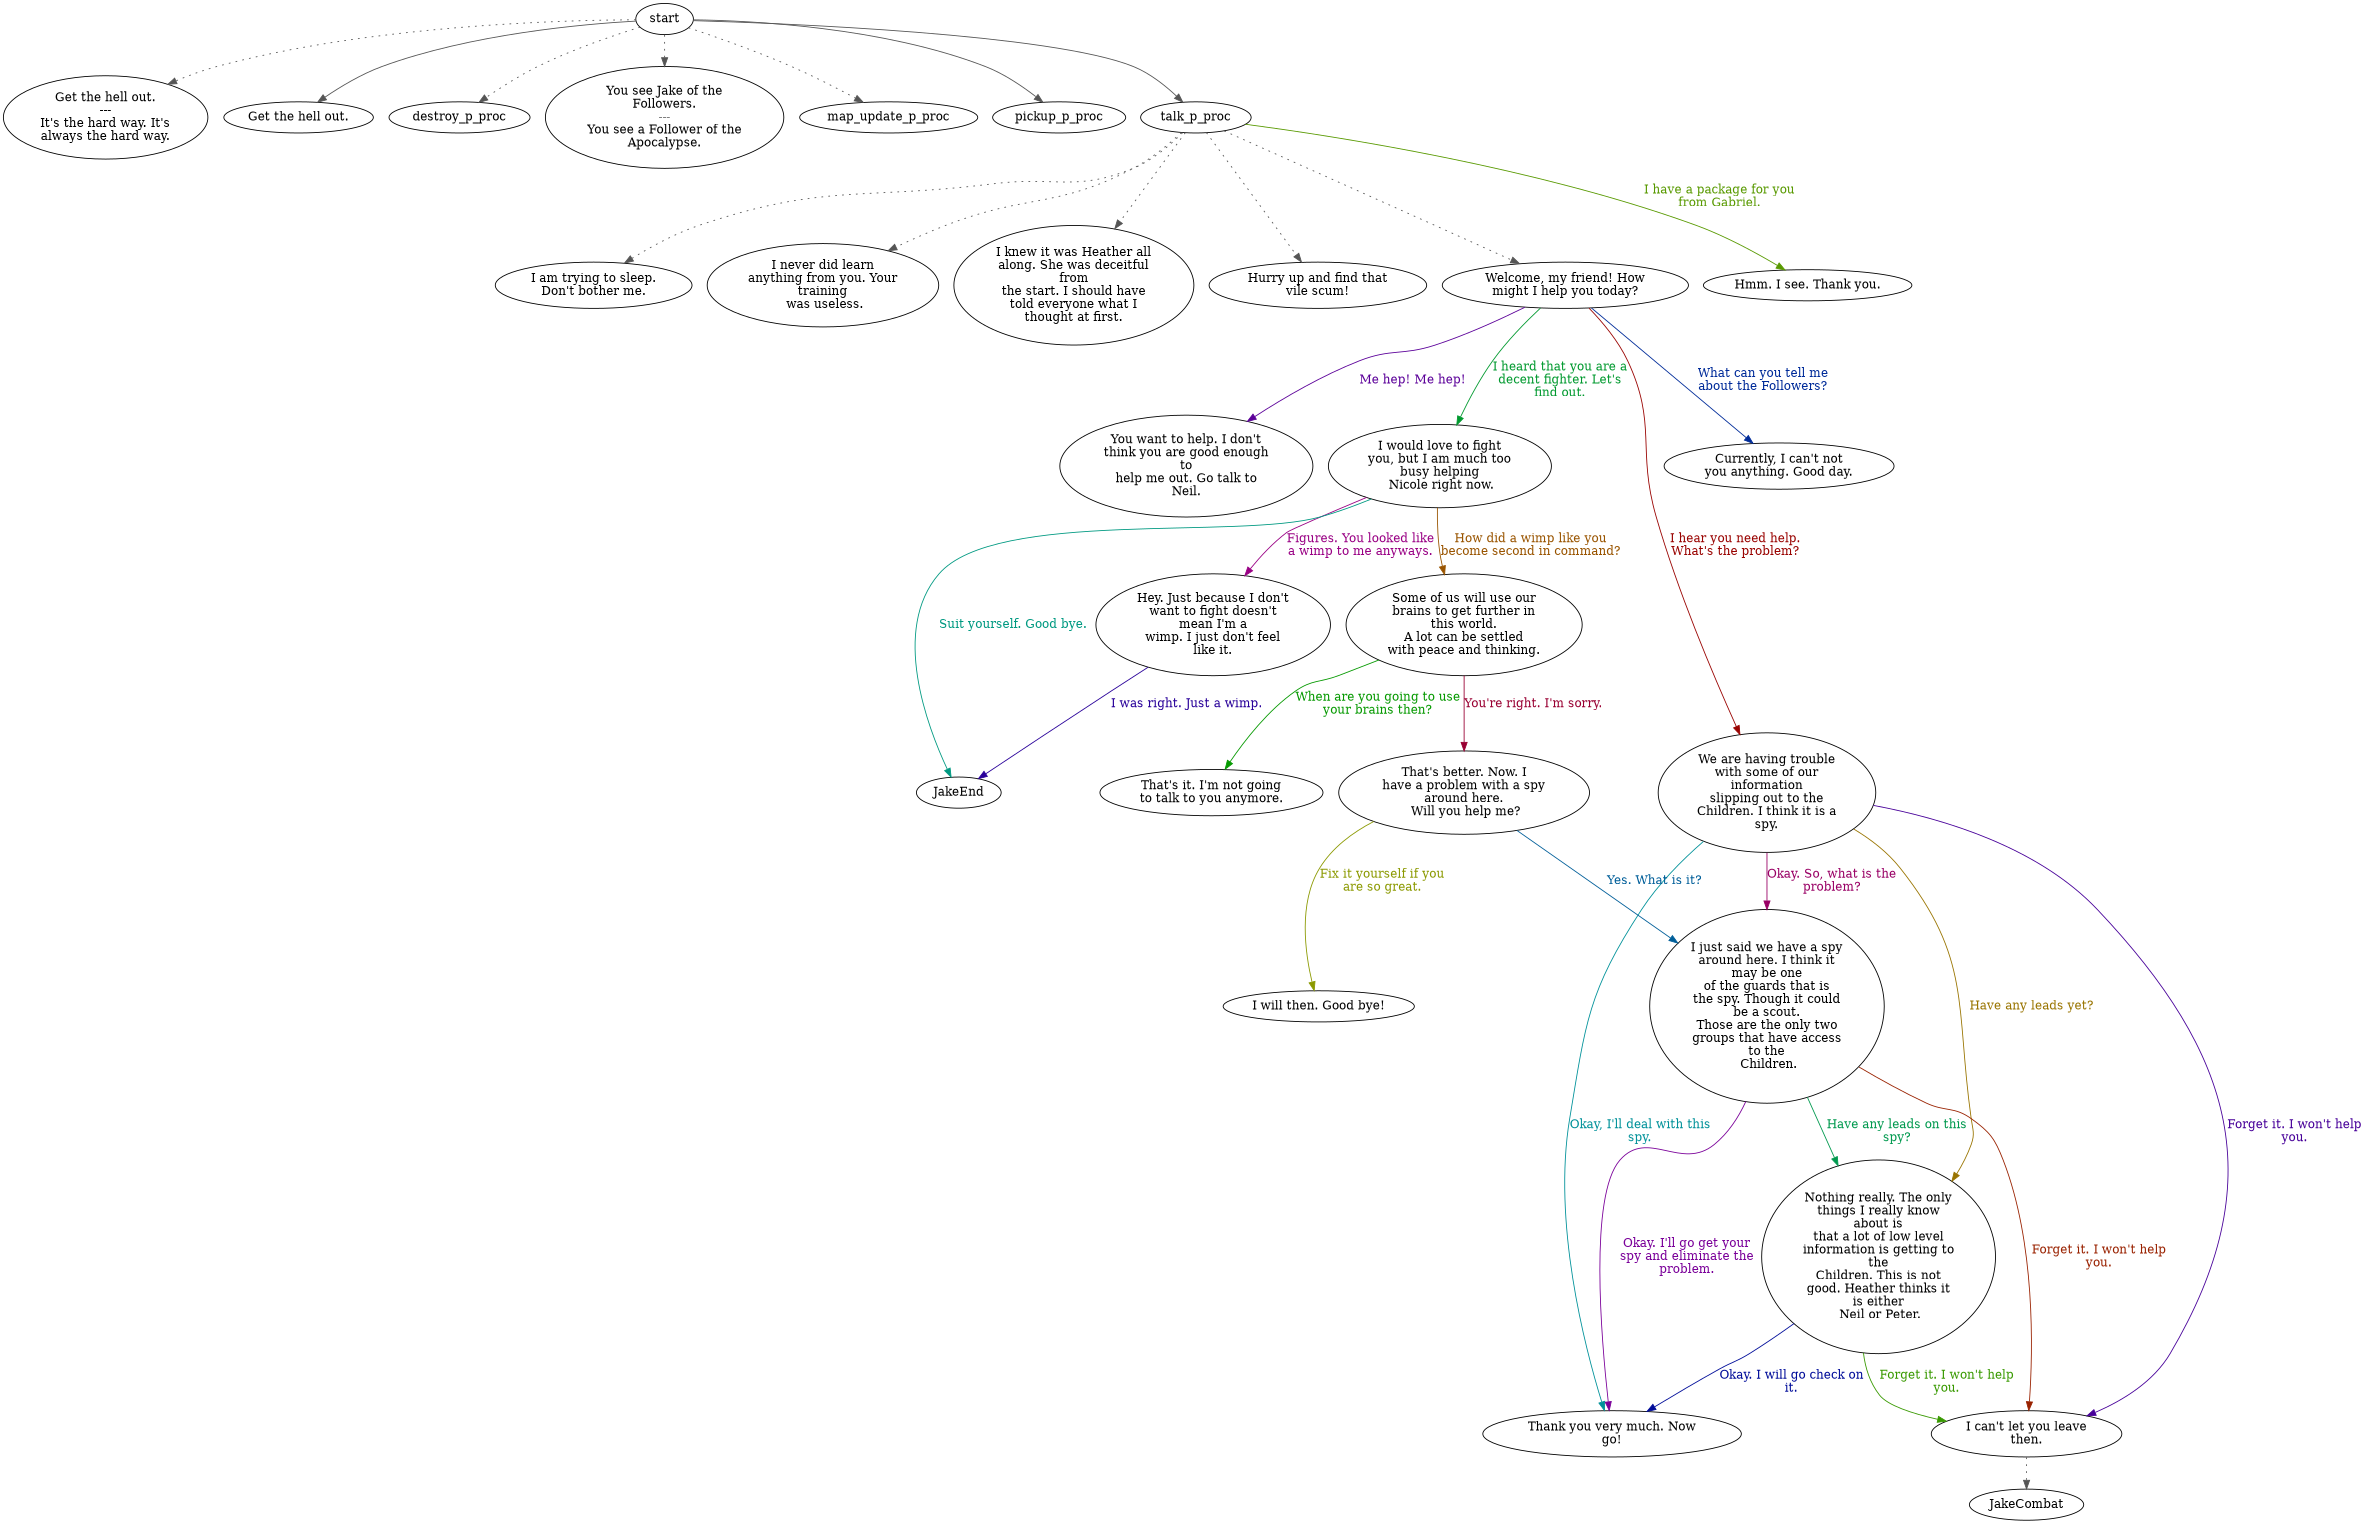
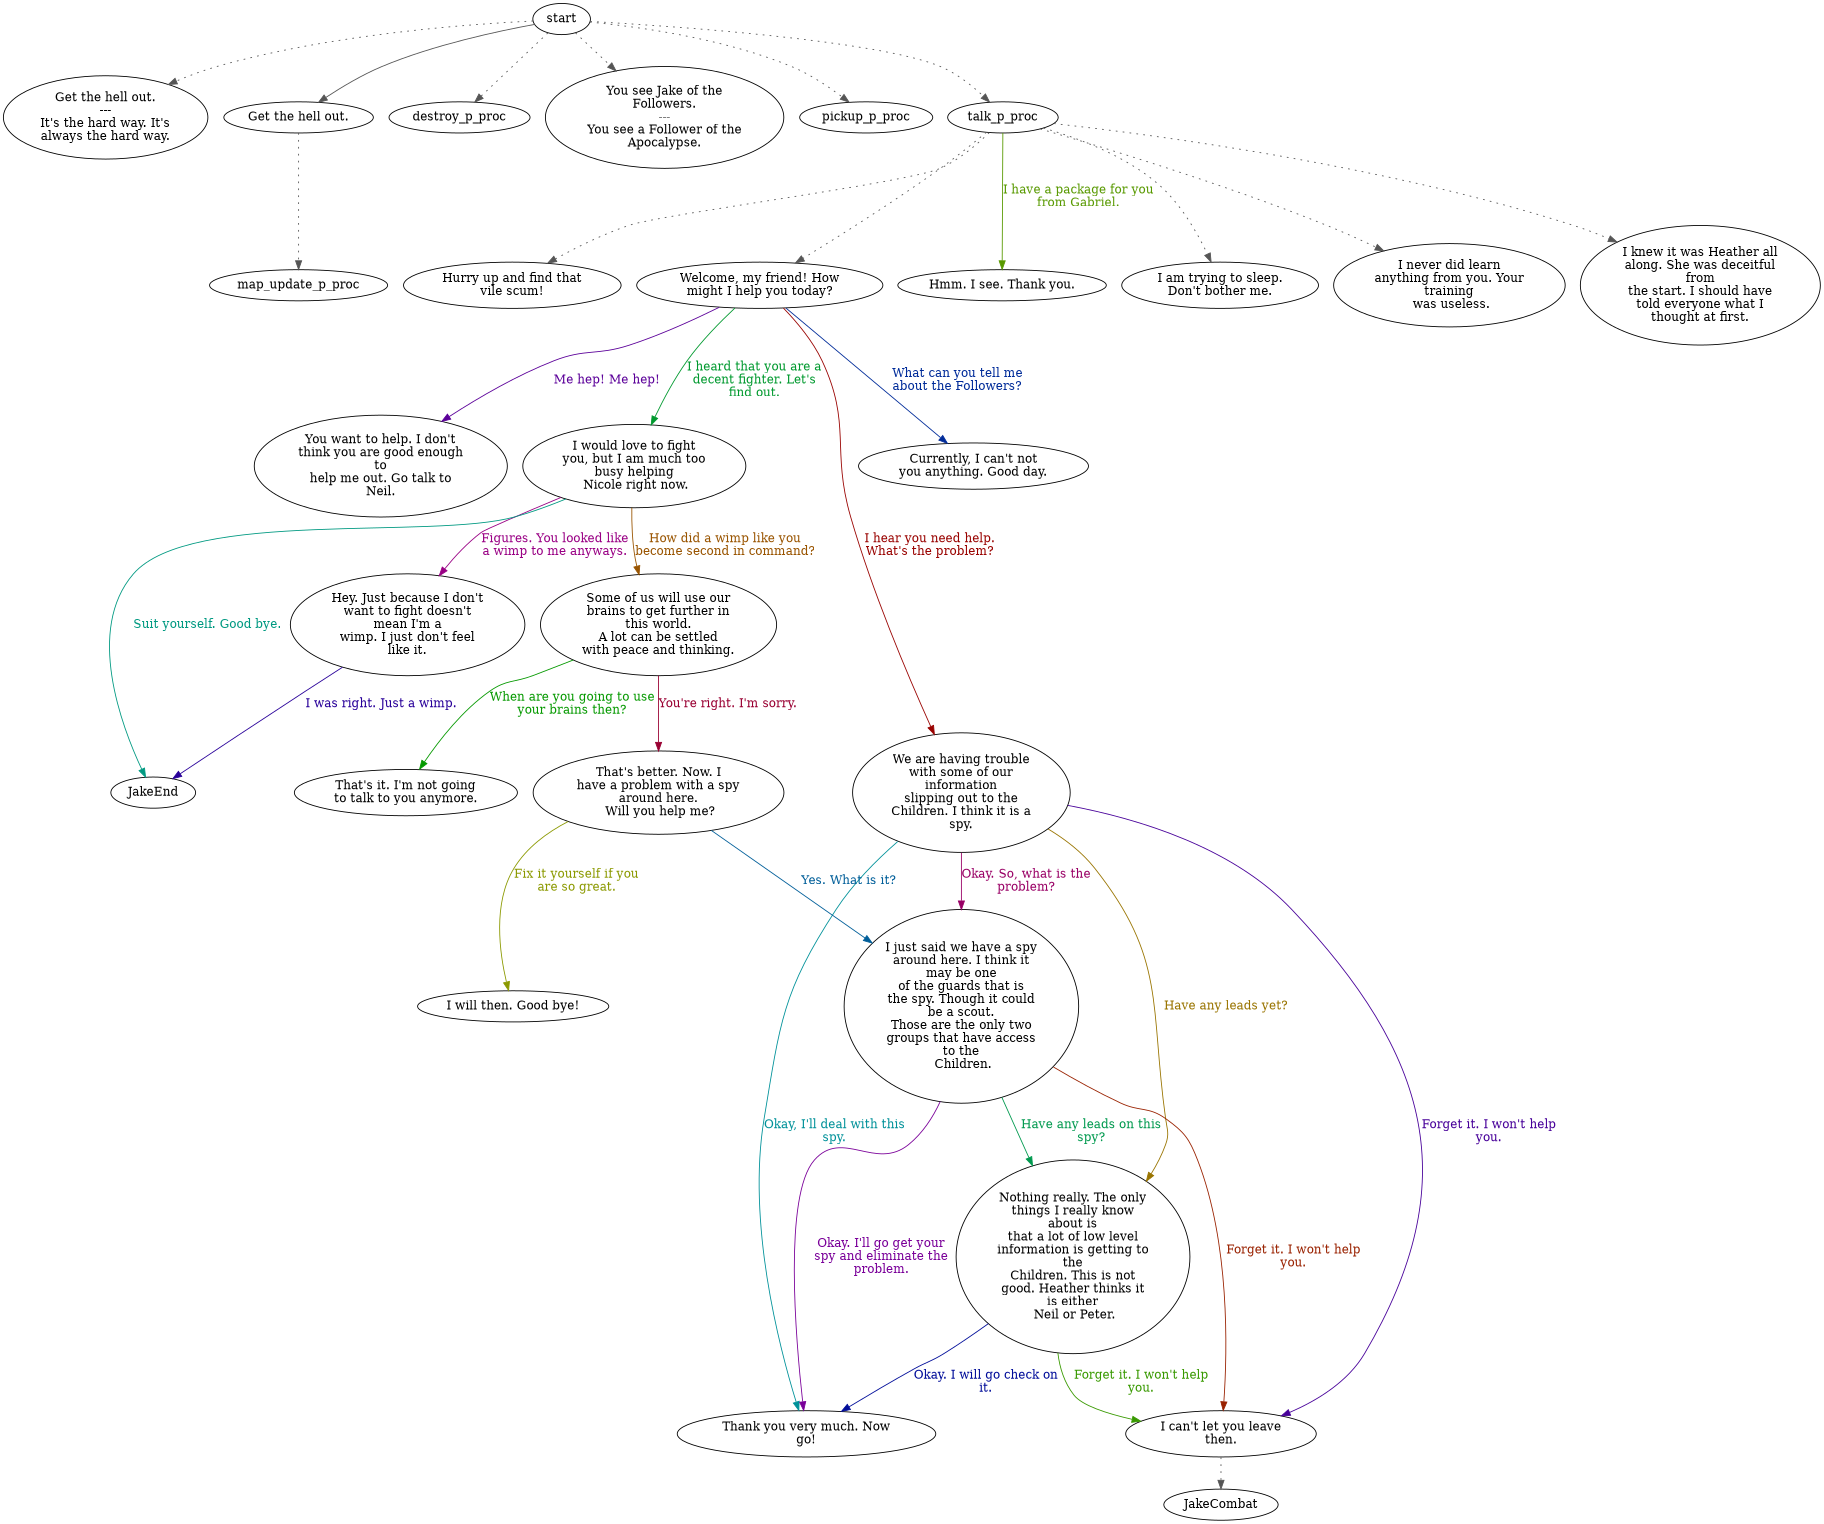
edge "start" -> "talk_p_proc": style solid -> dotted
edge "start" -> "pickup_p_proc": style solid -> dotted
edge "start" -> "map_update_p_proc": now "Get the hell out." -> "map_update_p_proc"
